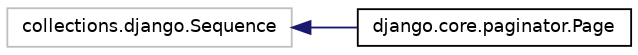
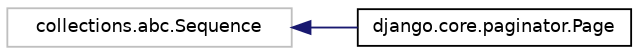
node "collections.django.Sequence": label "collections.django.Sequence" -> "collections.abc.Sequence"
